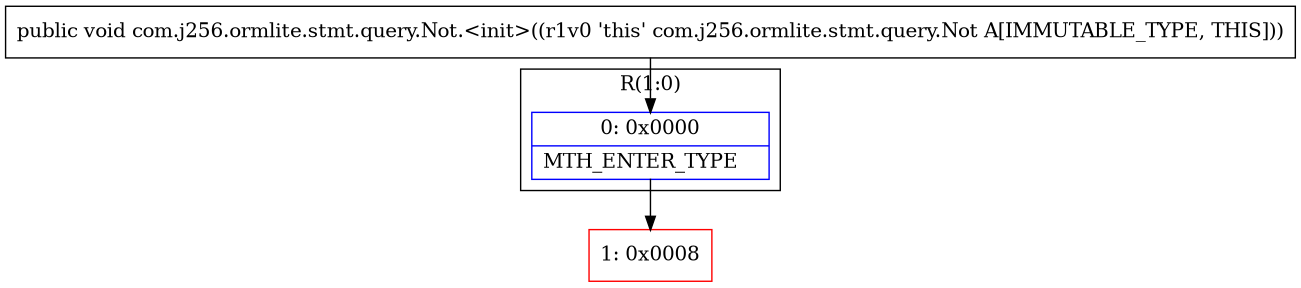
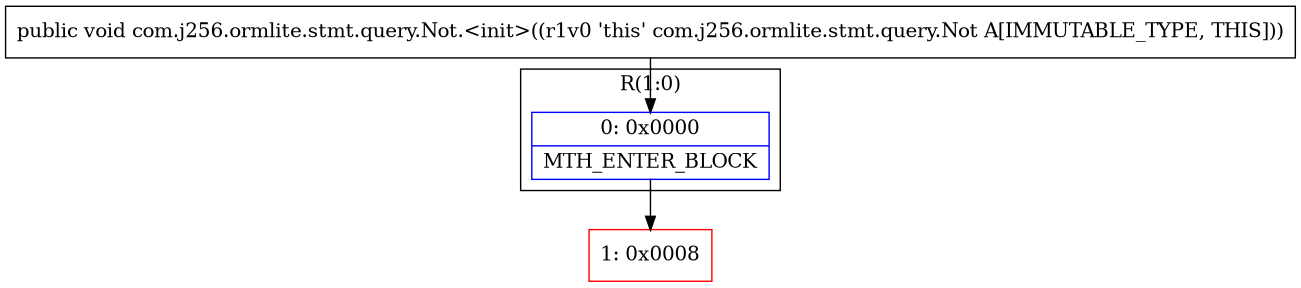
node "0: 0x0000": text "MTH_ENTER_TYPE" -> "MTH_ENTER_BLOCK"
